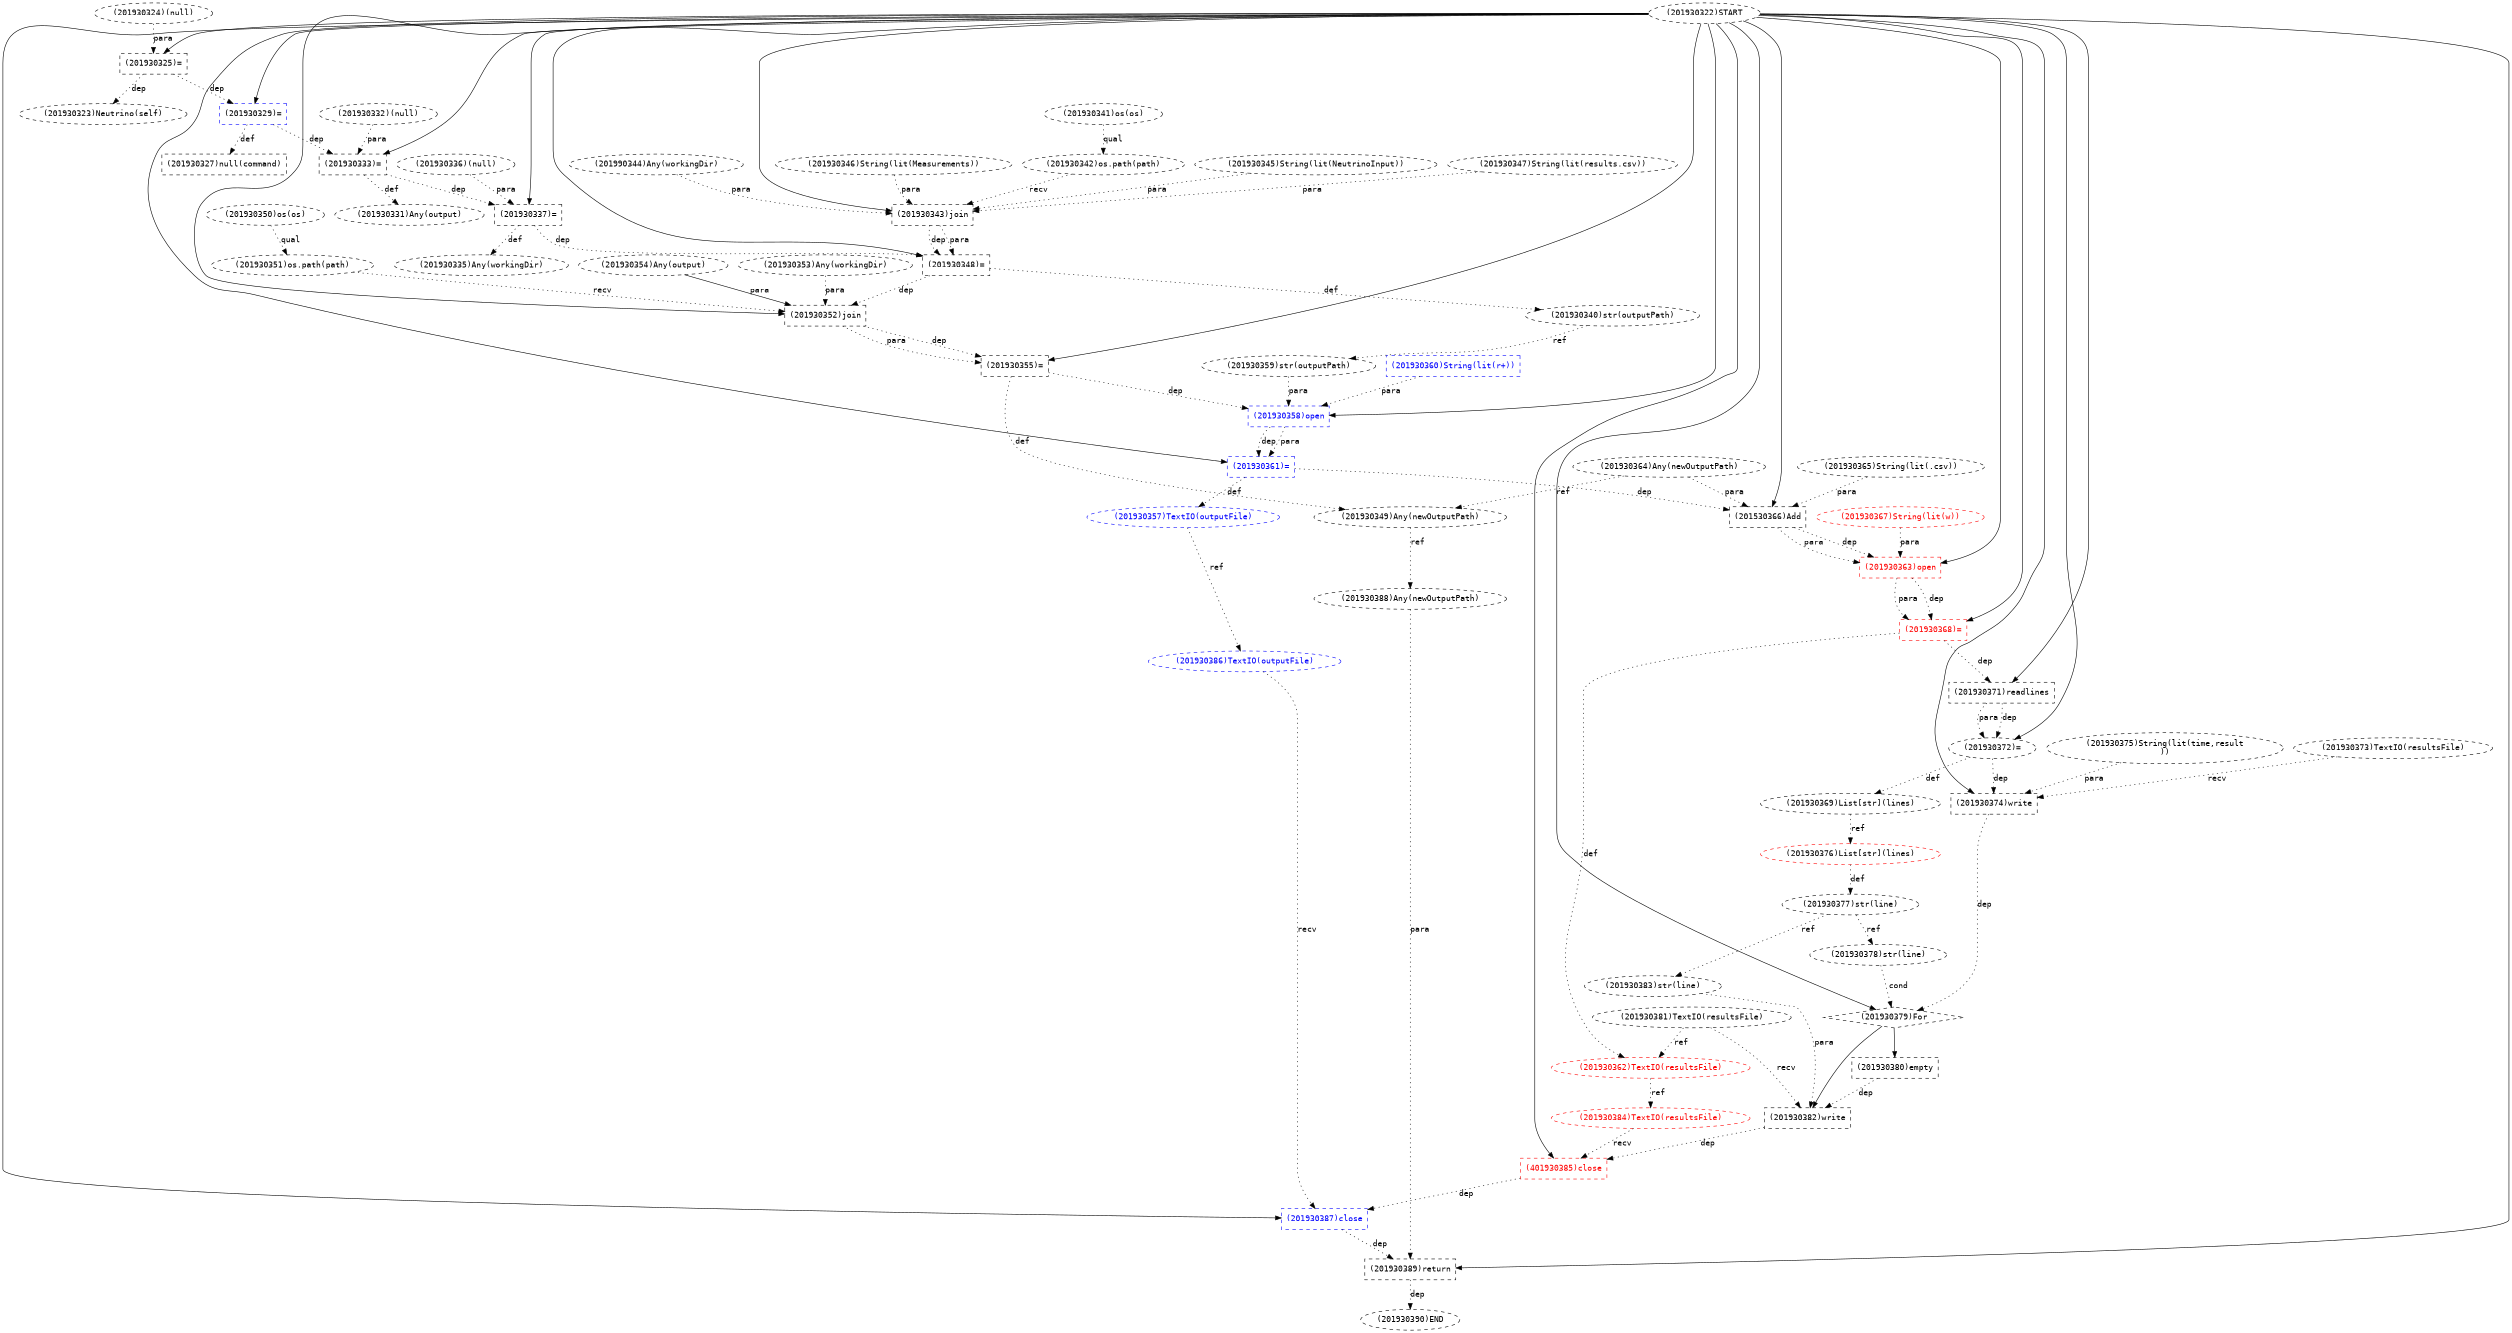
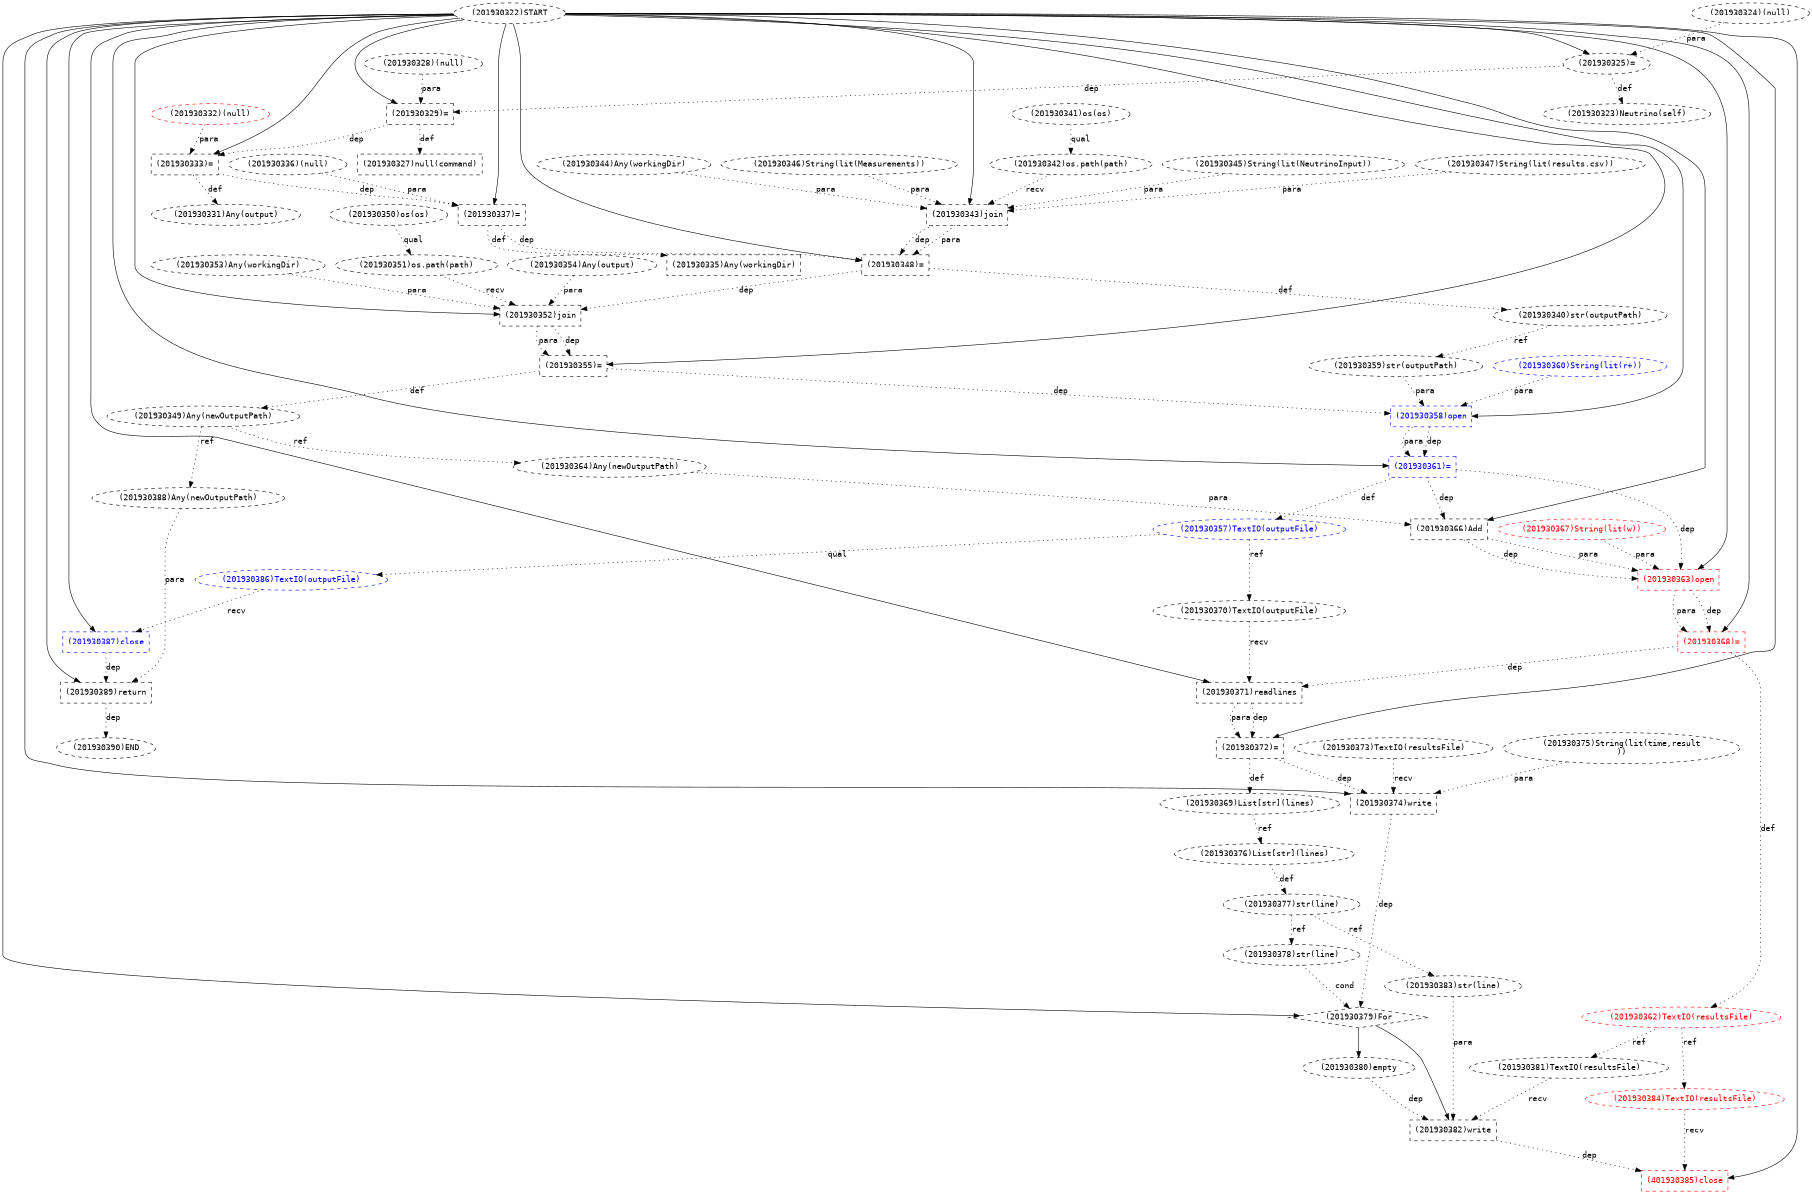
node "(201930325)=": shape box -> ellipse
node "(201930328)(null)": added
edge "(201930325)=" -> "(201930323)Neutrino(self)": label "dep" -> "def"
node "(201930329)=": color blue -> black
node "(201930332)(null)": color black -> red
node "(201990344)Any(workingDir)": label "(201990344)Any(workingDir)" -> "(201930344)Any(workingDir)"
node "(201930335)Any(workingDir)": shape ellipse -> box
edge "(201930354)Any(output)" -> "(201930352)join": style solid -> dotted
node "(201930360)String(lit(r+))": shape box -> ellipse
node "(201930365)String(lit(.csv))": removed
edge "(201930361)=" -> "(201930363)open": added, label "dep"
edge "(201930364)Any(newOutputPath)" -> "(201930349)Any(newOutputPath)": reversed
node "(201530366)Add": label "(201530366)Add" -> "(201930366)Add"
edge "(201930357)TextIO(outputFile)" -> "(201930386)TextIO(outputFile)": label "ref" -> "qual"
node "(201930370)TextIO(outputFile)": added
node "(201930372)=": shape ellipse -> box
node "(201930376)List[str](lines)": color red -> black
edge "(201930381)TextIO(resultsFile)" -> "(201930362)TextIO(resultsFile)": reversed
node "(201930380)empty": shape box -> ellipse
edge "(401930385)close" -> "(201930387)close": removed, label "dep"
